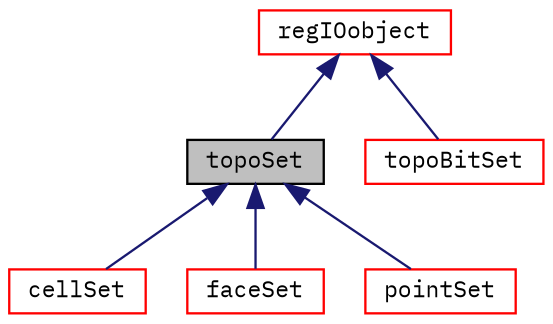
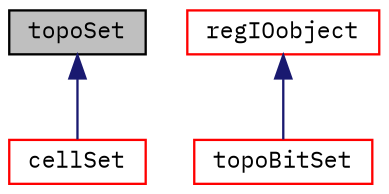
edge "topoSet" -> "regIOobject": removed
node "faceSet": removed
node "pointSet": removed
